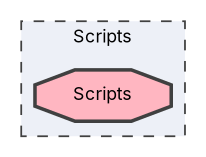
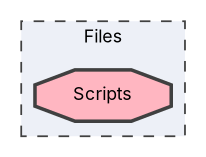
cluster "Scripts": label "Scripts" -> "Files"
